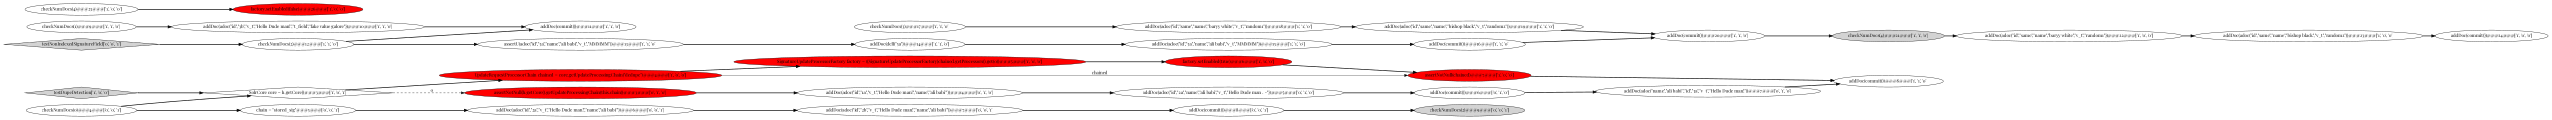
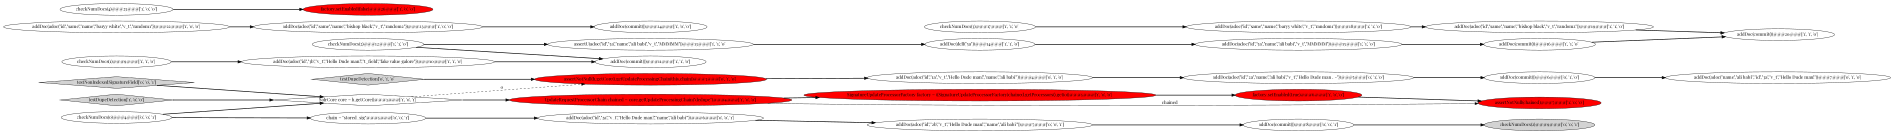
node "checkNumDocs(4)@@@21@@@['1', '1', '0']": removed
edge "testNonIndexedSignatureField['0', '0', '1']" -> "checkNumDocs(2)@@@12@@@['1', '1', '0']": now "testNonIndexedSignatureField['0', '0', '1']" -> "SolrCore core = h.getCore()@@@3@@@['1', '0', '1']"
node "testDupeDetection['0', '1', '0']": added
node "addDoc(commit())@@@8@@@['1', '1', '0']": removed
